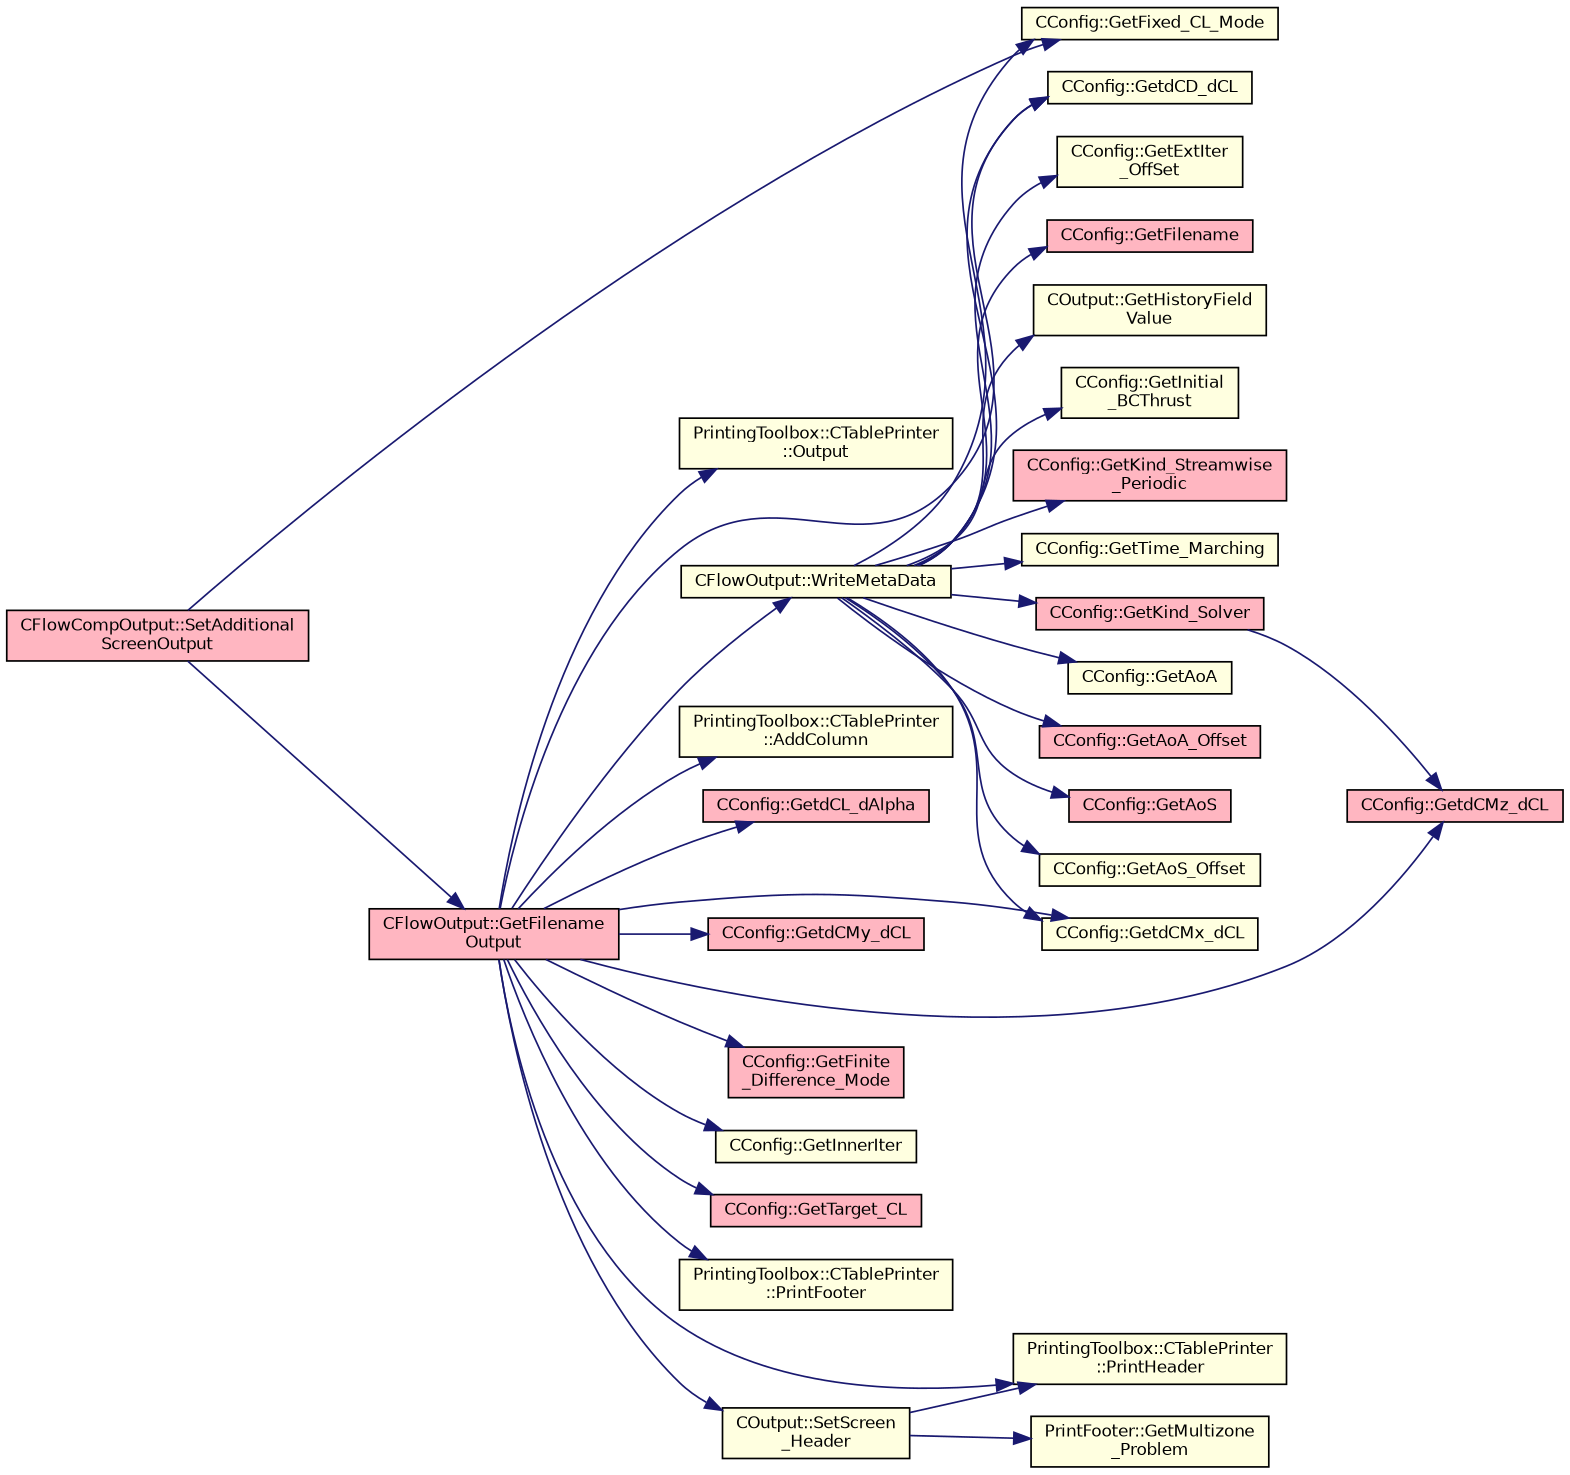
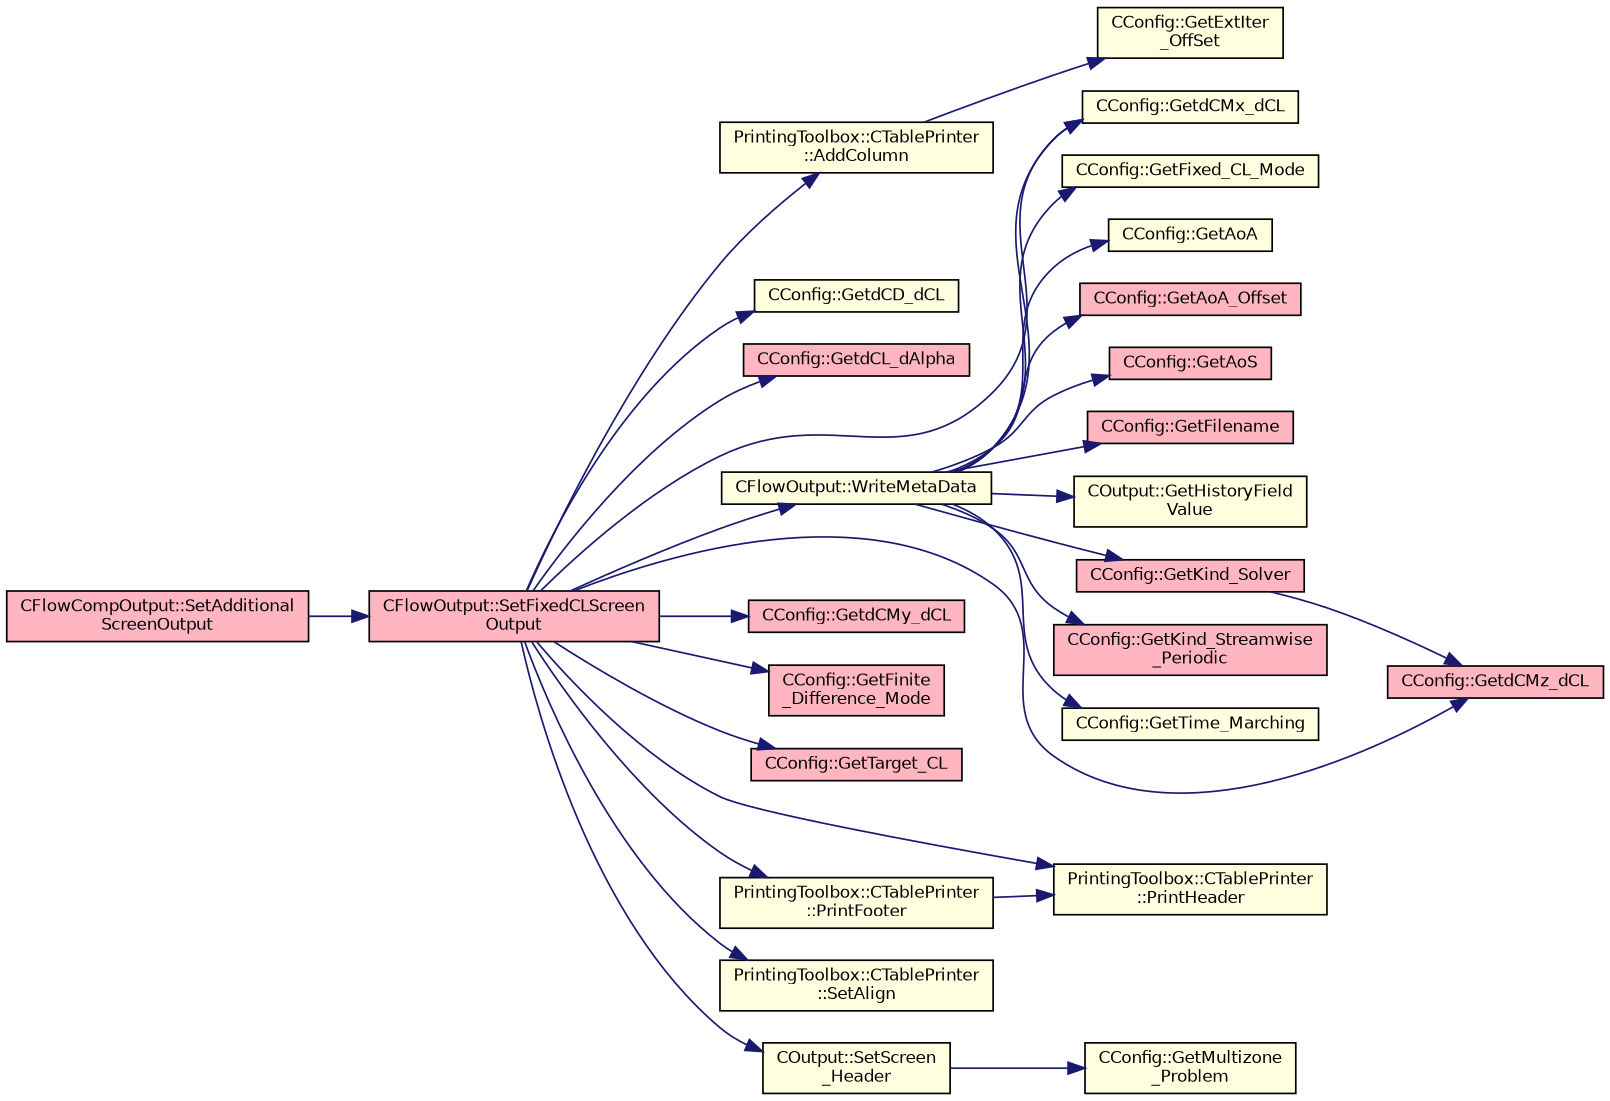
edge "CFlowCompOutput::SetAdditional ScreenOutput" -> "CConfig::GetFixed_CL_Mode": removed
edge "CFlowOutput::WriteMetaData" -> "CConfig::GetdCD_dCL": removed
edge "CFlowOutput::WriteMetaData" -> "CConfig::GetExtIter _OffSet": now "PrintingToolbox::CTablePrinter ::AddColumn" -> "CConfig::GetExtIter _OffSet"
node "CConfig::GetInitial _BCThrust": removed
node "PrintingToolbox::CTablePrinter ::Output": label "PrintingToolbox::CTablePrinter ::Output" -> "PrintingToolbox::CTablePrinter ::SetAlign"
node "CConfig::GetAoS_Offset": removed
node "CFlowOutput::GetFilename Output": label "CFlowOutput::GetFilename Output" -> "CFlowOutput::SetFixedCLScreen Output"
node "CConfig::GetInnerIter": removed
edge "COutput::SetScreen _Header" -> "PrintingToolbox::CTablePrinter ::PrintHeader": now "PrintingToolbox::CTablePrinter ::PrintFooter" -> "PrintingToolbox::CTablePrinter ::PrintHeader"
node "PrintFooter::GetMultizone _Problem": label "PrintFooter::GetMultizone _Problem" -> "CConfig::GetMultizone _Problem"
